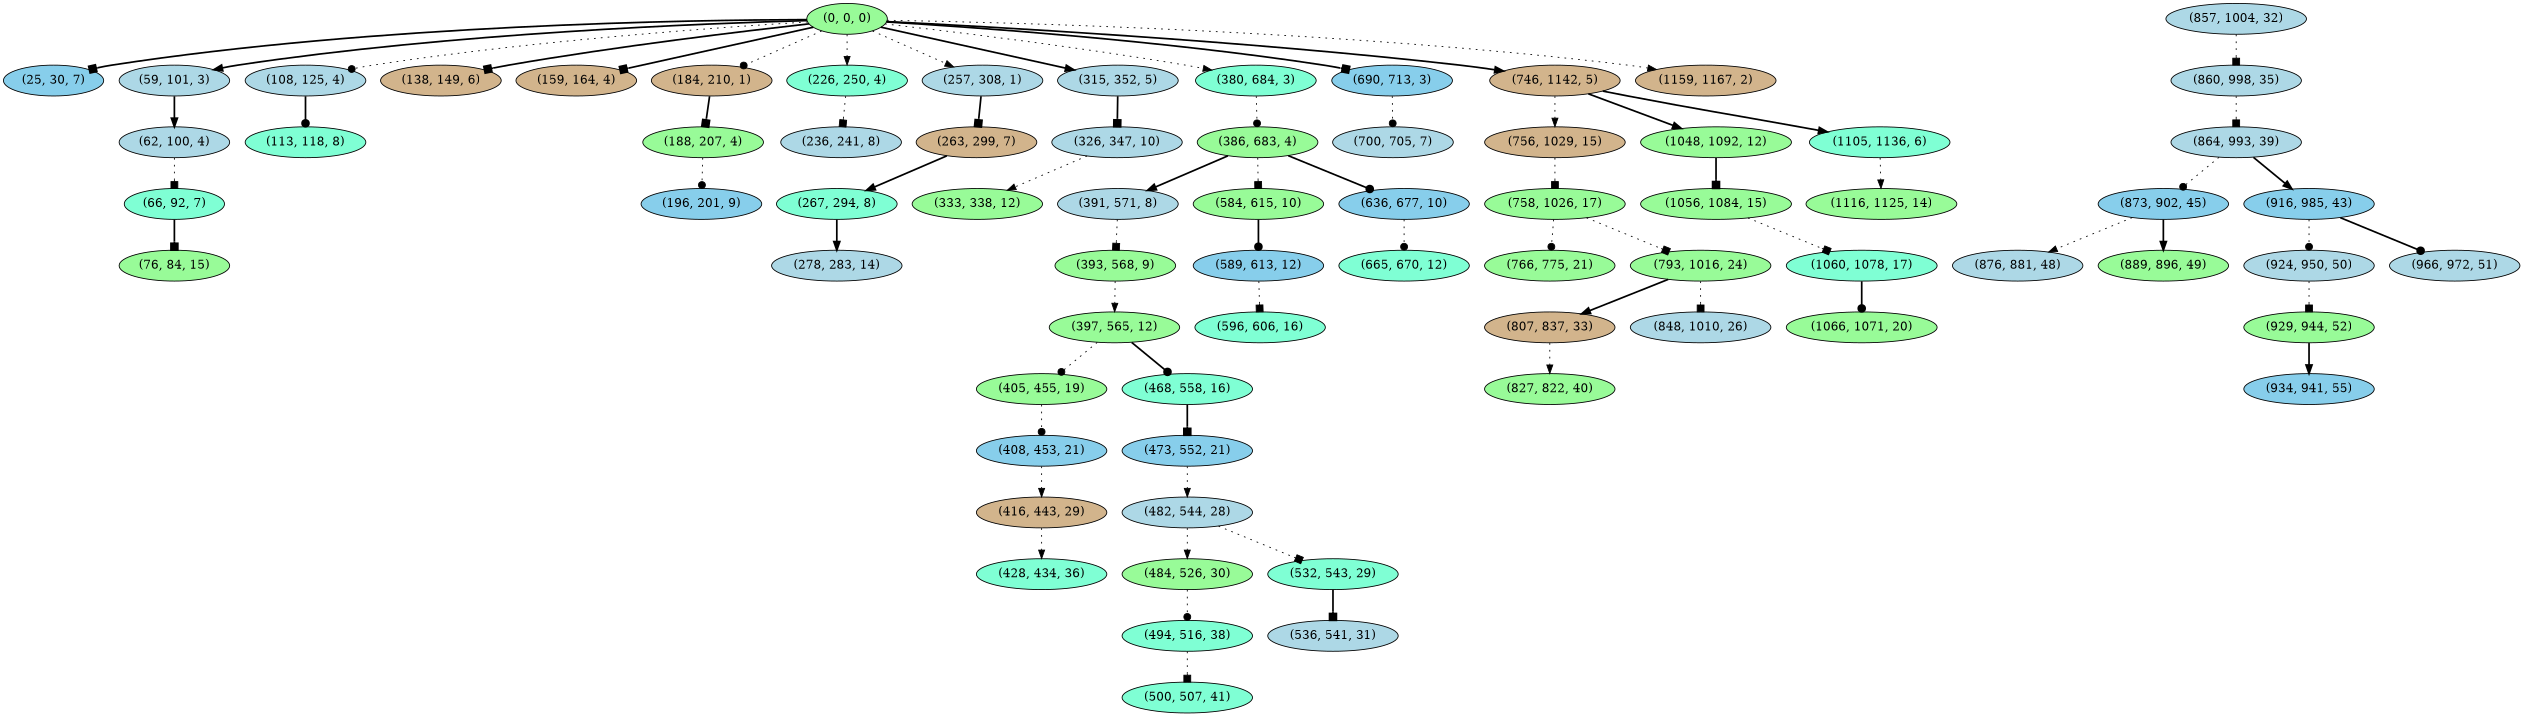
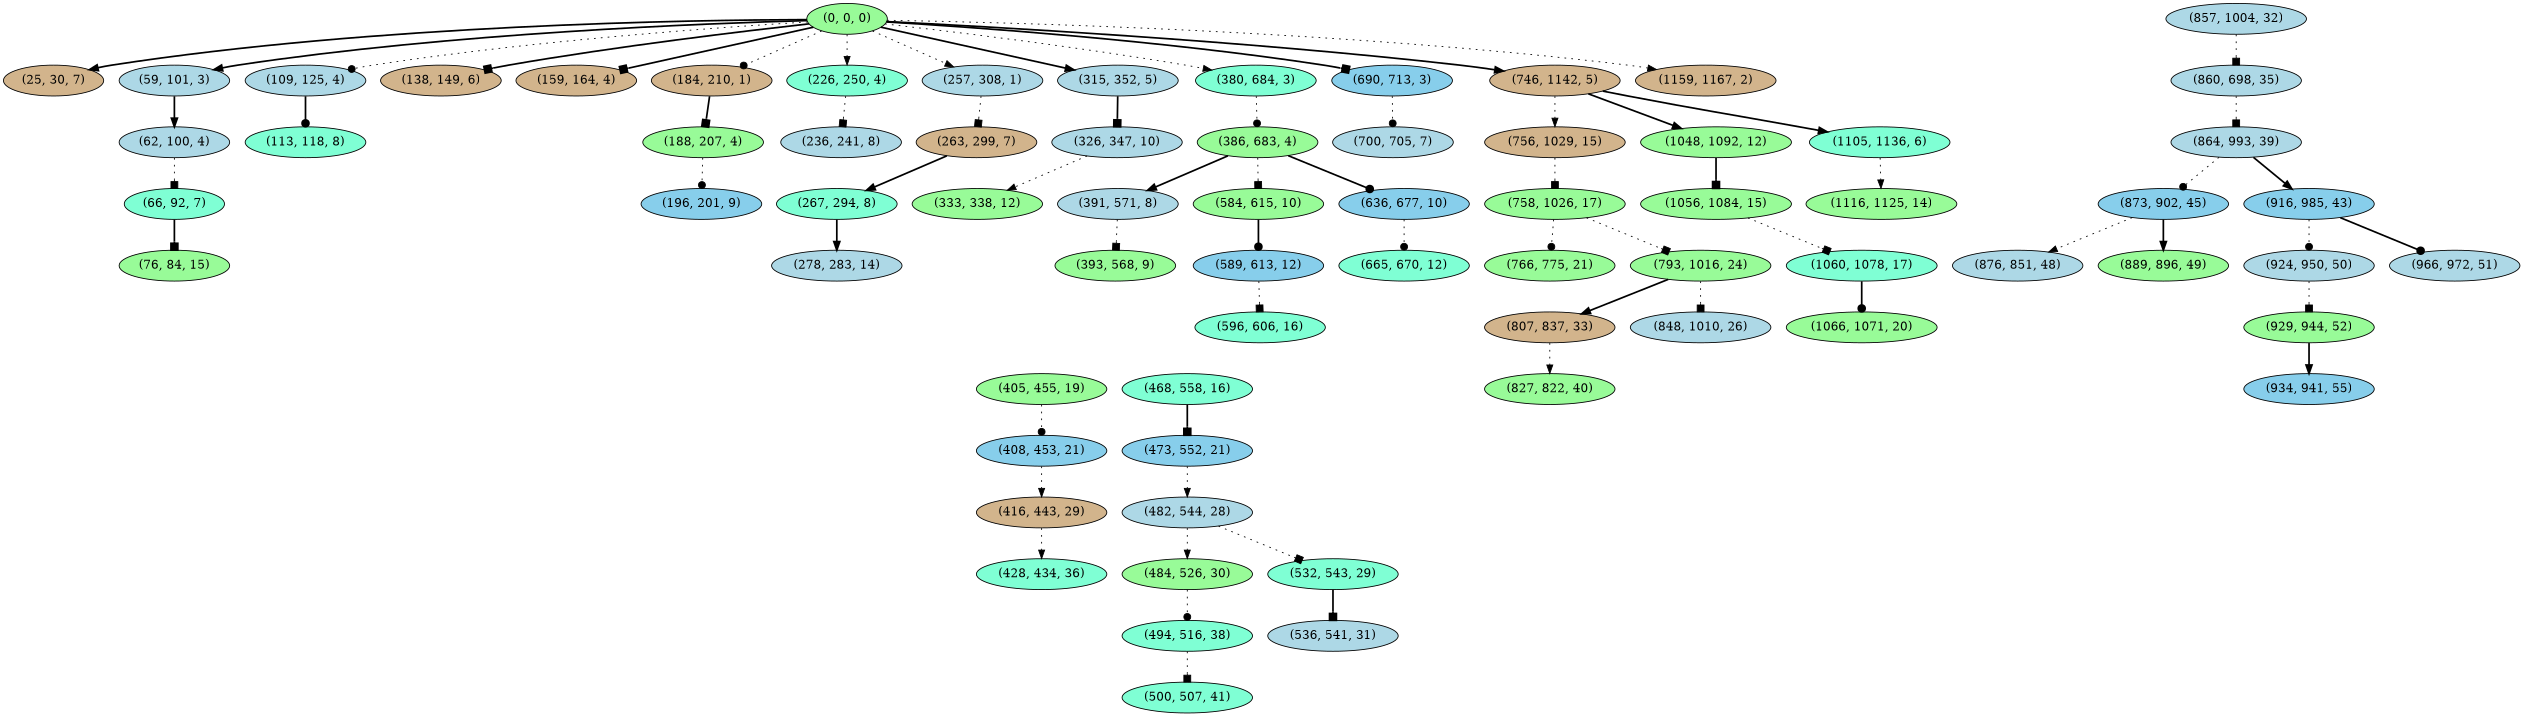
edge "(0, 0, 0)" -> "(25, 30, 7)": arrowhead box -> normal
node "(25, 30, 7)": fillcolor skyblue -> tan
node "(108, 125, 4)": label "(108, 125, 4)" -> "(109, 125, 4)"
node "(860, 998, 35)": label "(860, 998, 35)" -> "(860, 698, 35)"
edge "(257, 308, 1)" -> "(263, 299, 7)": style bold -> dotted
node "(876, 881, 48)": label "(876, 881, 48)" -> "(876, 851, 48)"
node "(397, 565, 12)": removed
